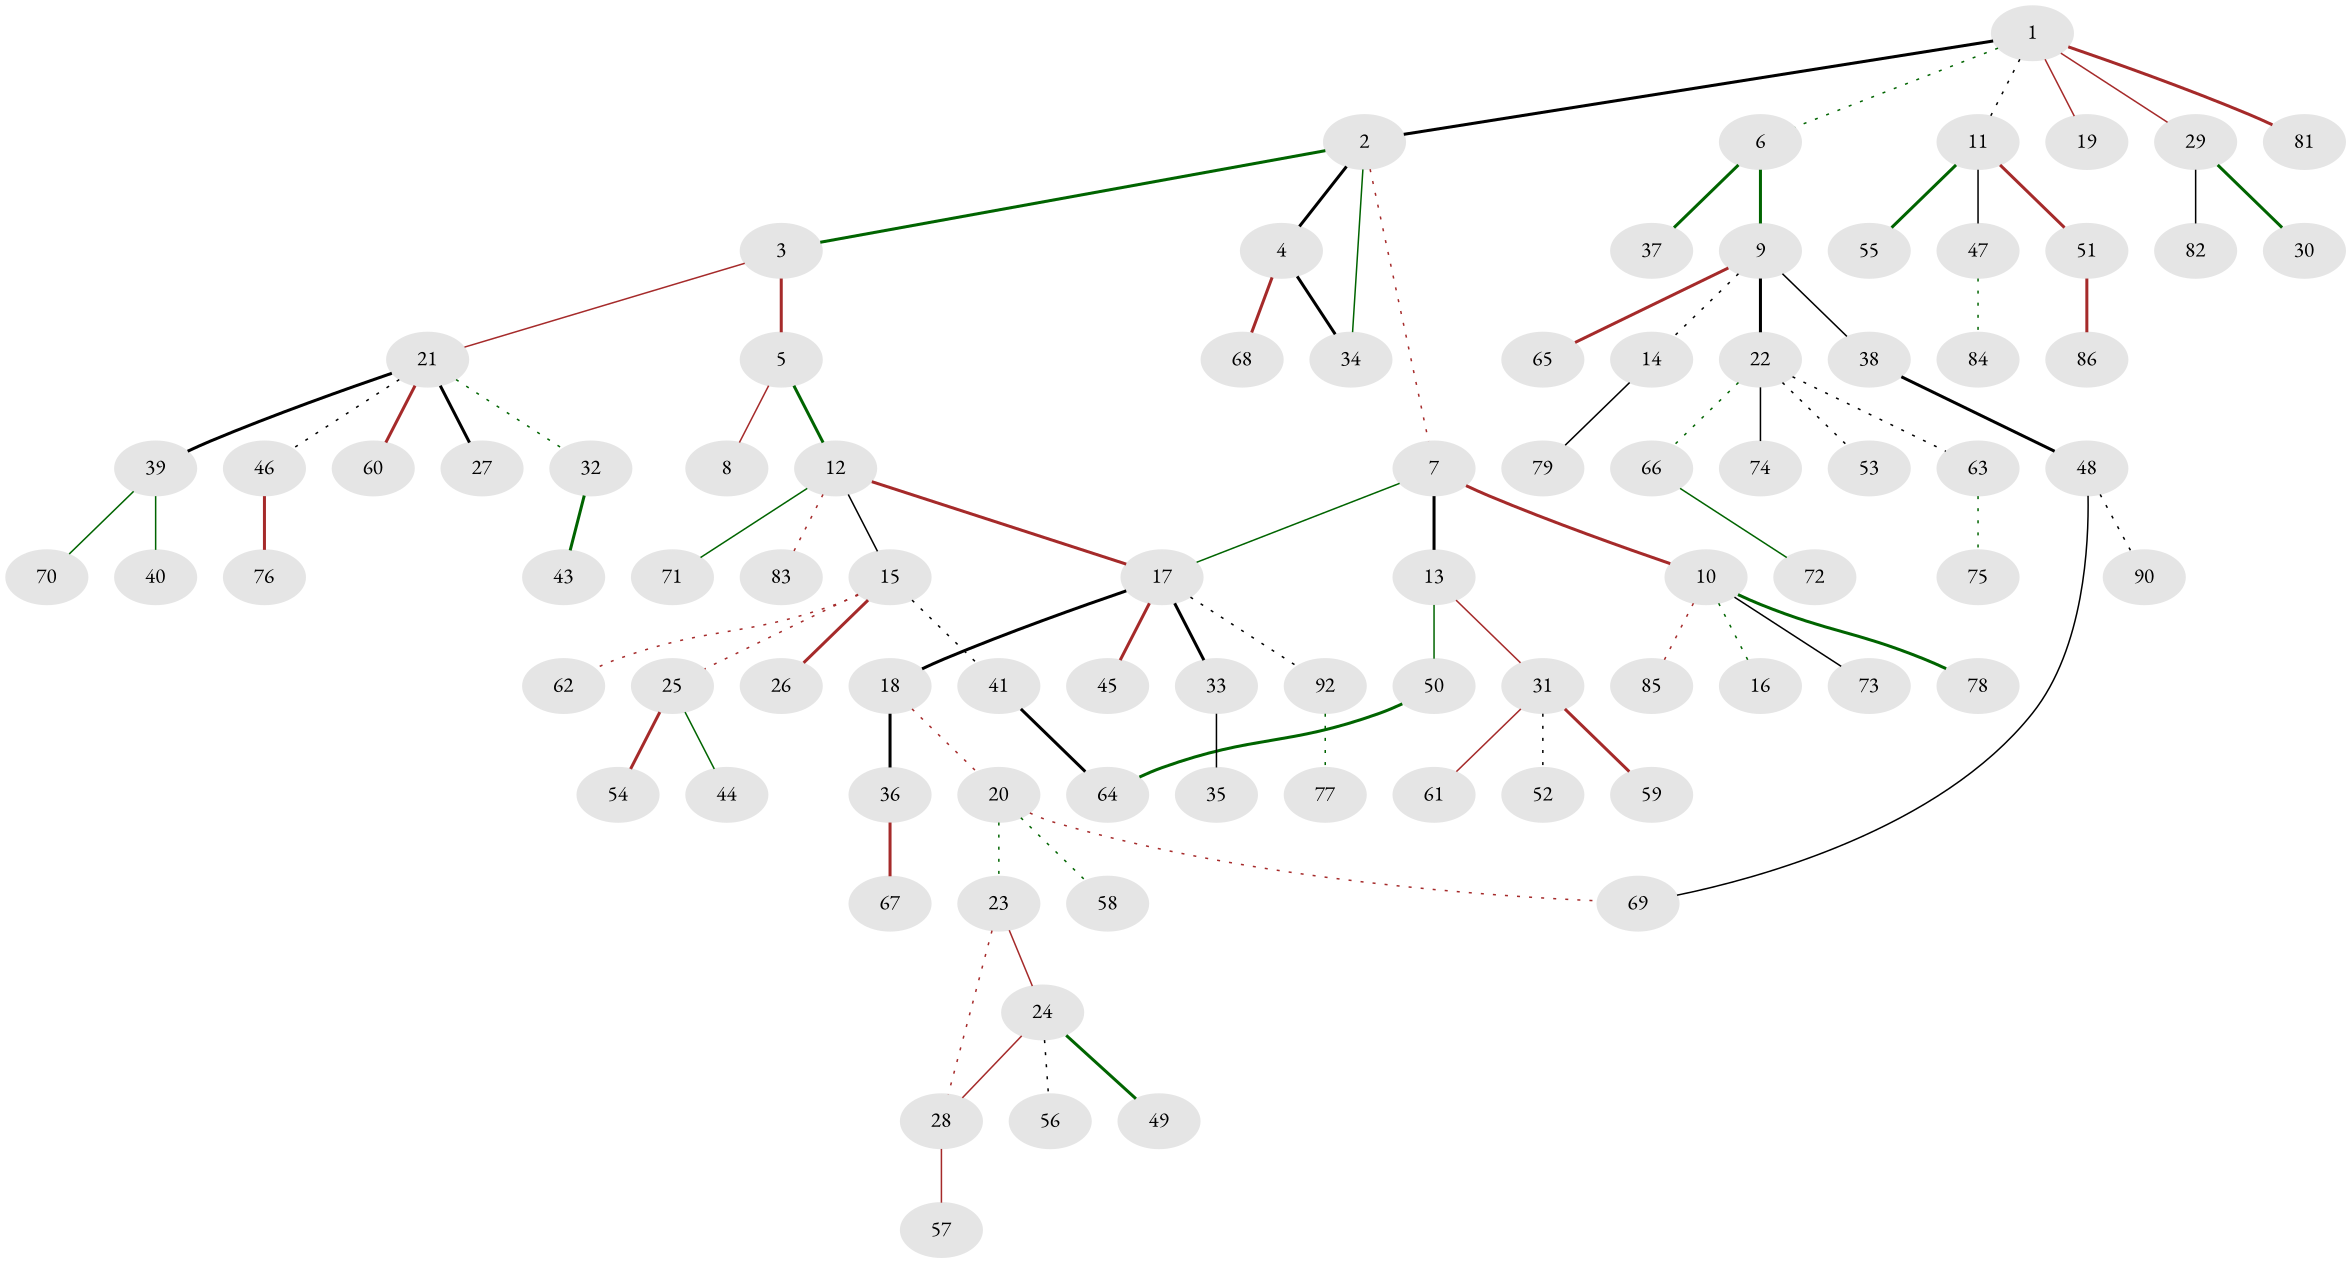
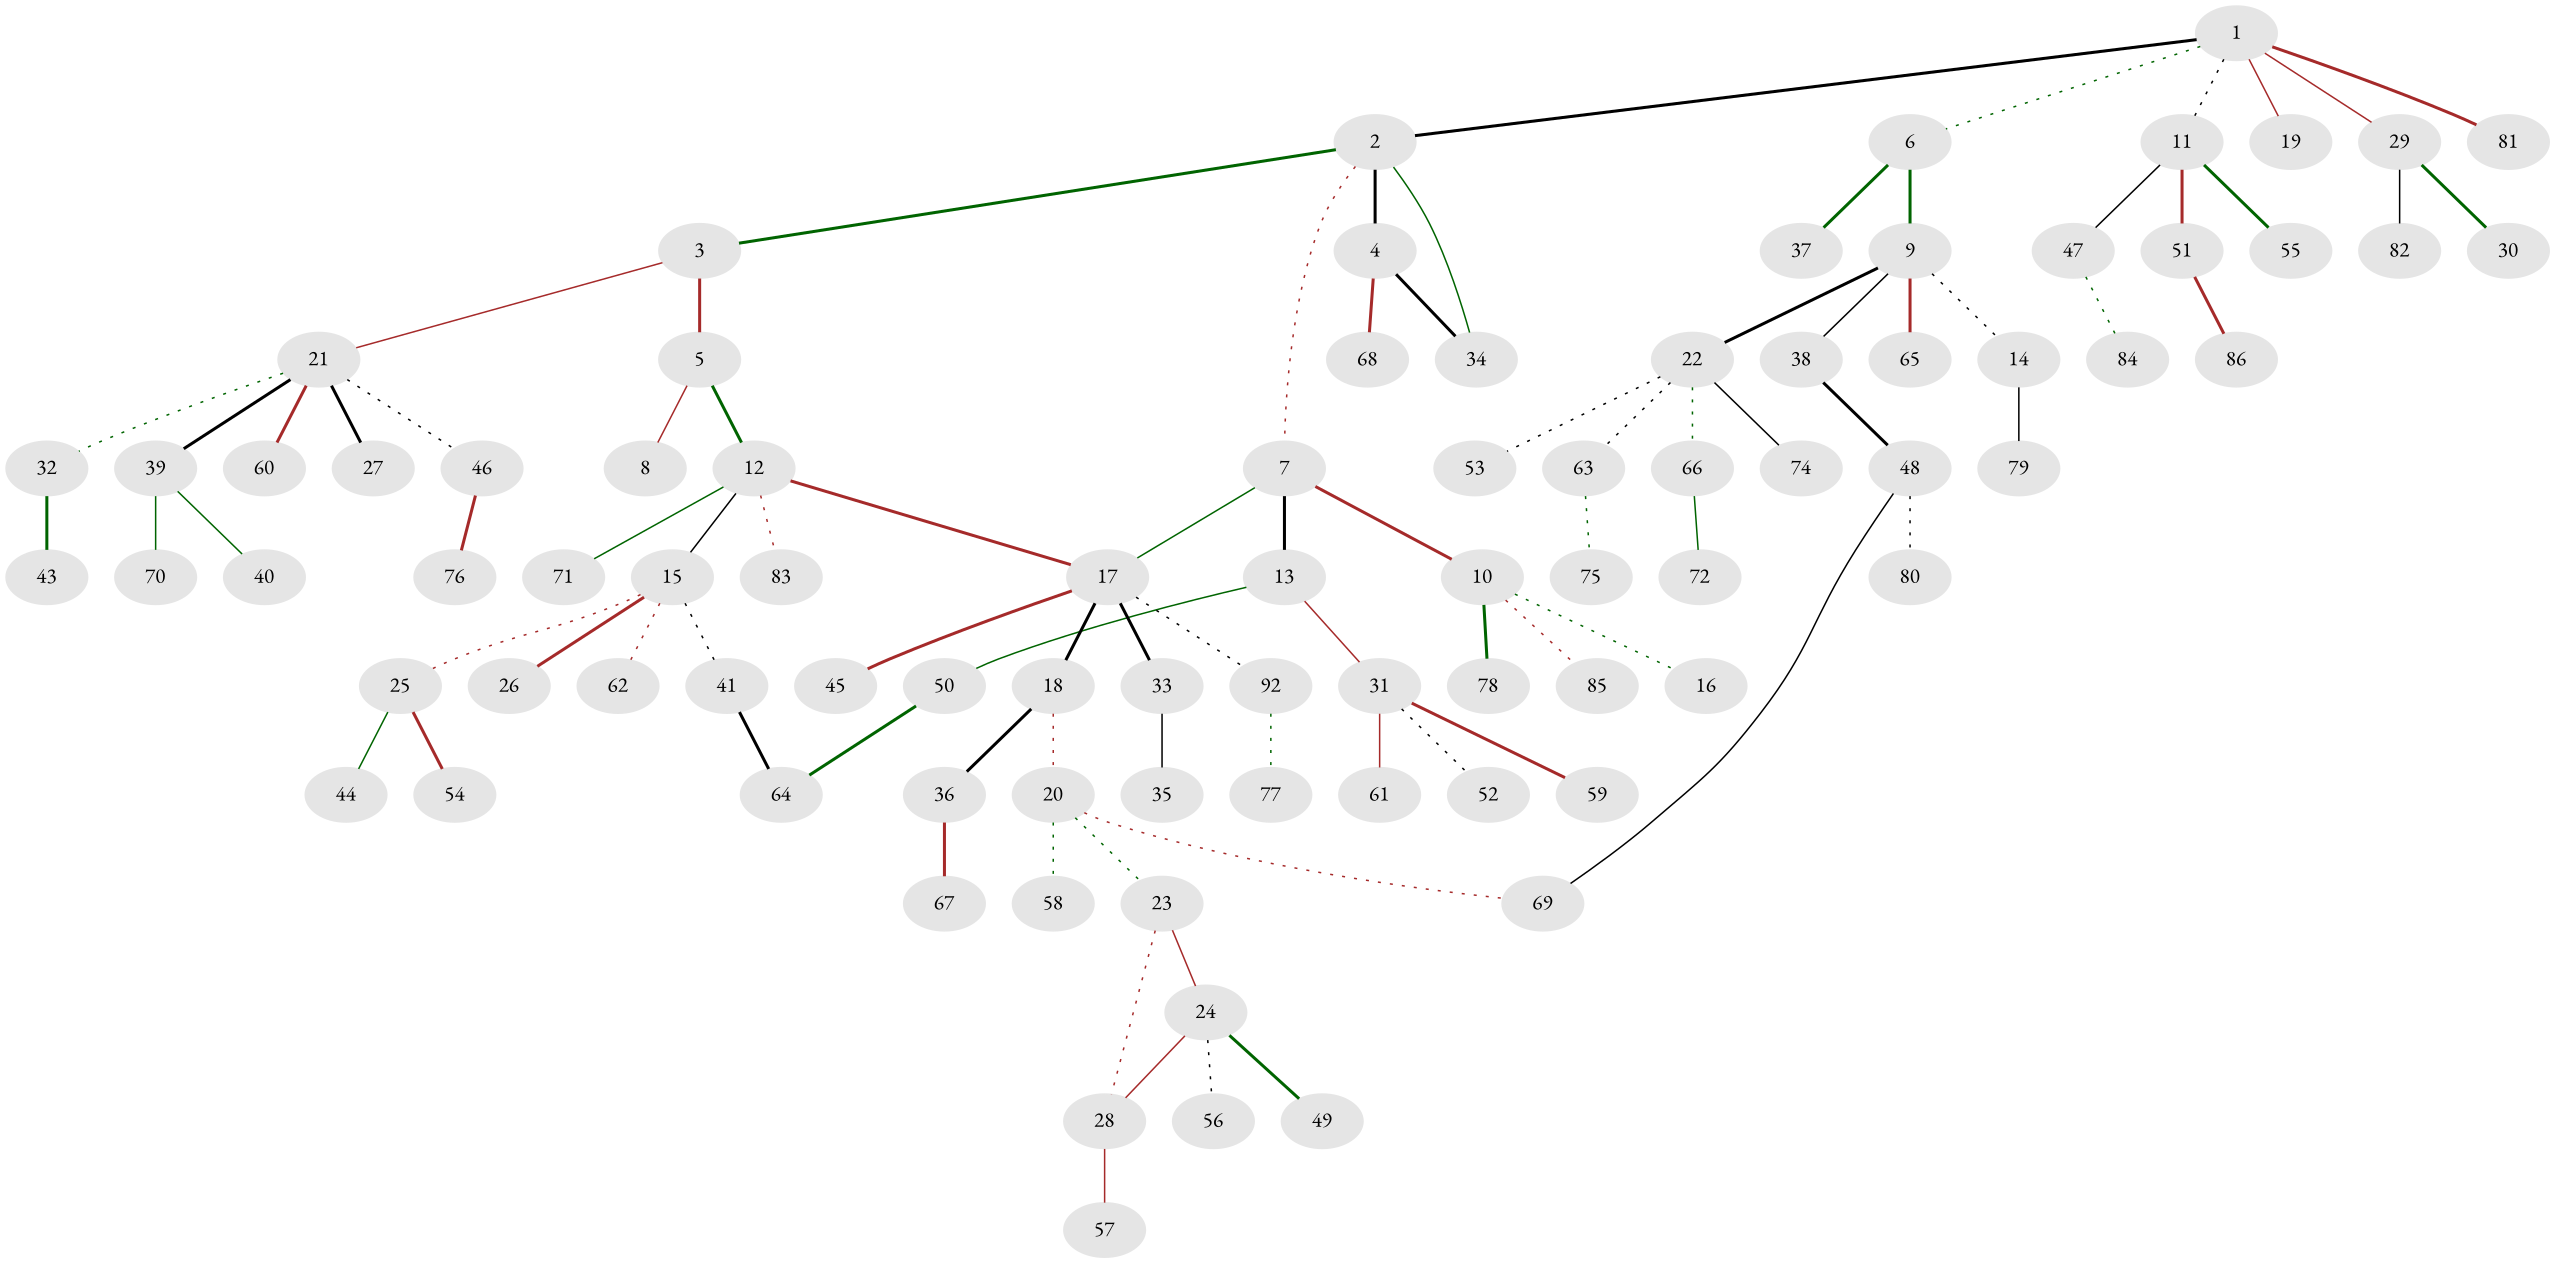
node "90": label "90" -> "80"
node "73": removed
